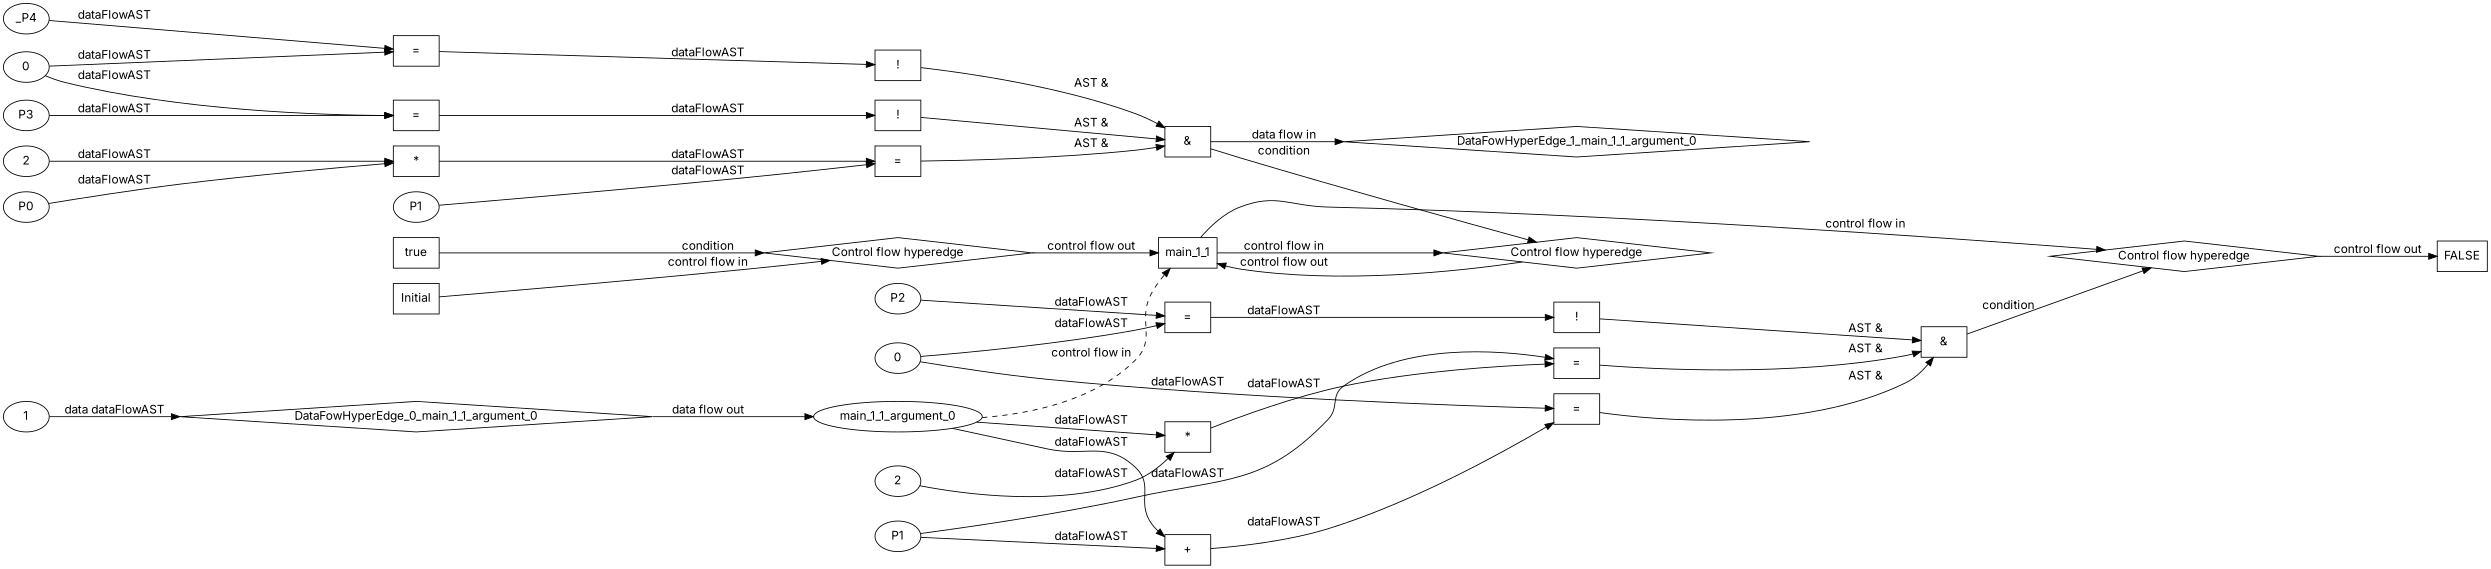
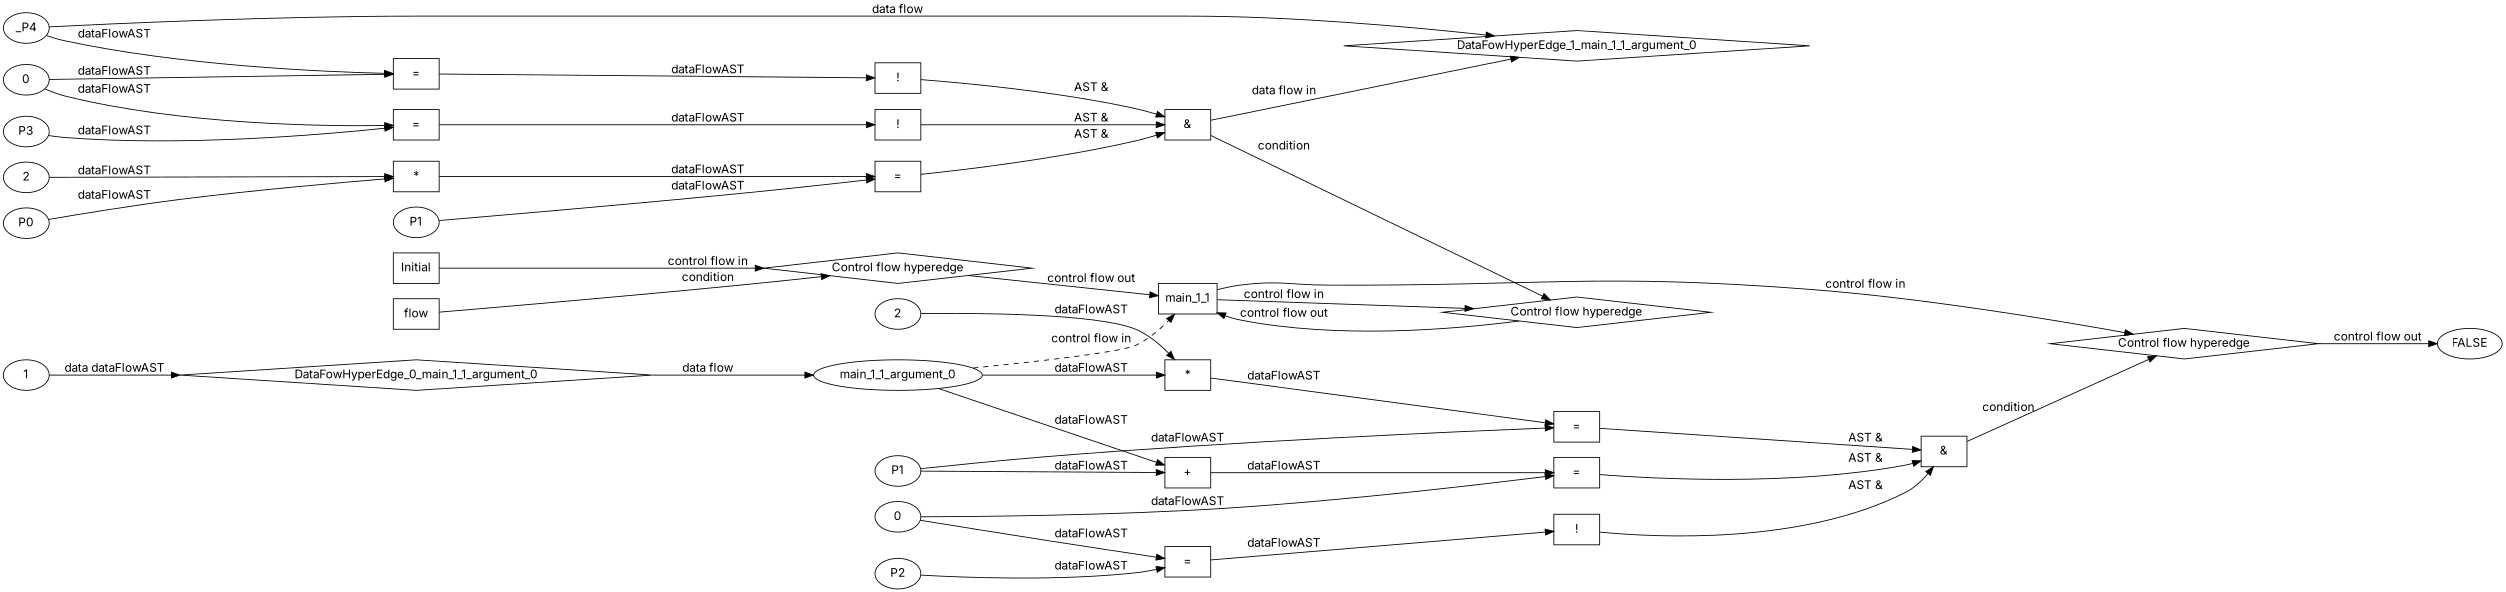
edge "_P4" -> "DataFowHyperEdge_1_main_1_1_argument_0": added, label "data flow"
node "true": label "true" -> "flow"
node "FALSE": shape box -> ellipse
edge "DataFowHyperEdge_0_main_1_1_argument_0" -> "main_1_1_argument_0": label "data flow out" -> "data flow"
